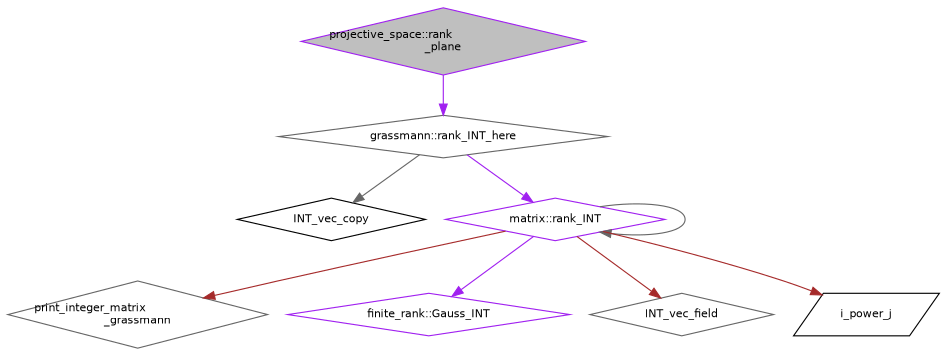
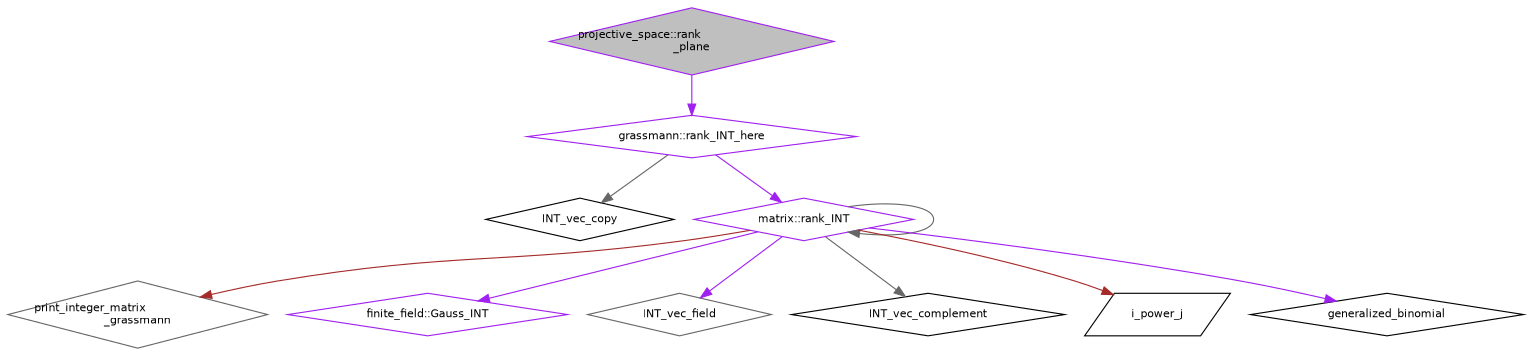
node "grassmann::rank_INT_here": color gray40 -> purple
edge "matrix::rank_INT" -> "INT_vec_field": color brown -> purple
node "finite_rank::Gauss_INT": label "finite_rank::Gauss_INT" -> "finite_field::Gauss_INT"
node "INT_vec_complement": added
node "generalized_binomial": added
